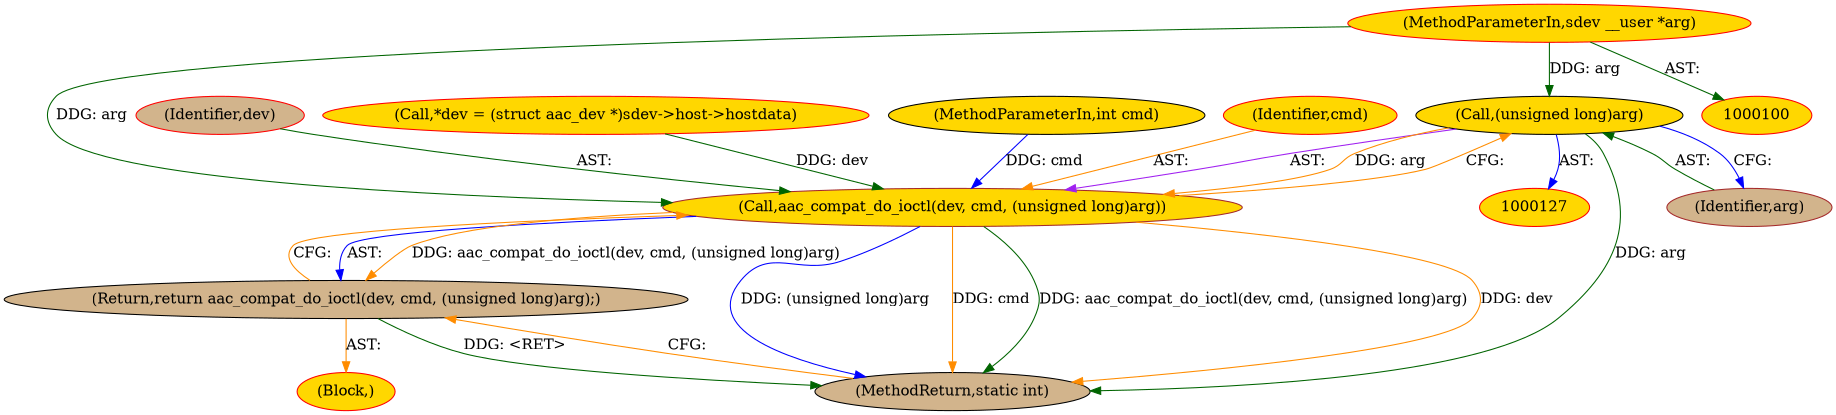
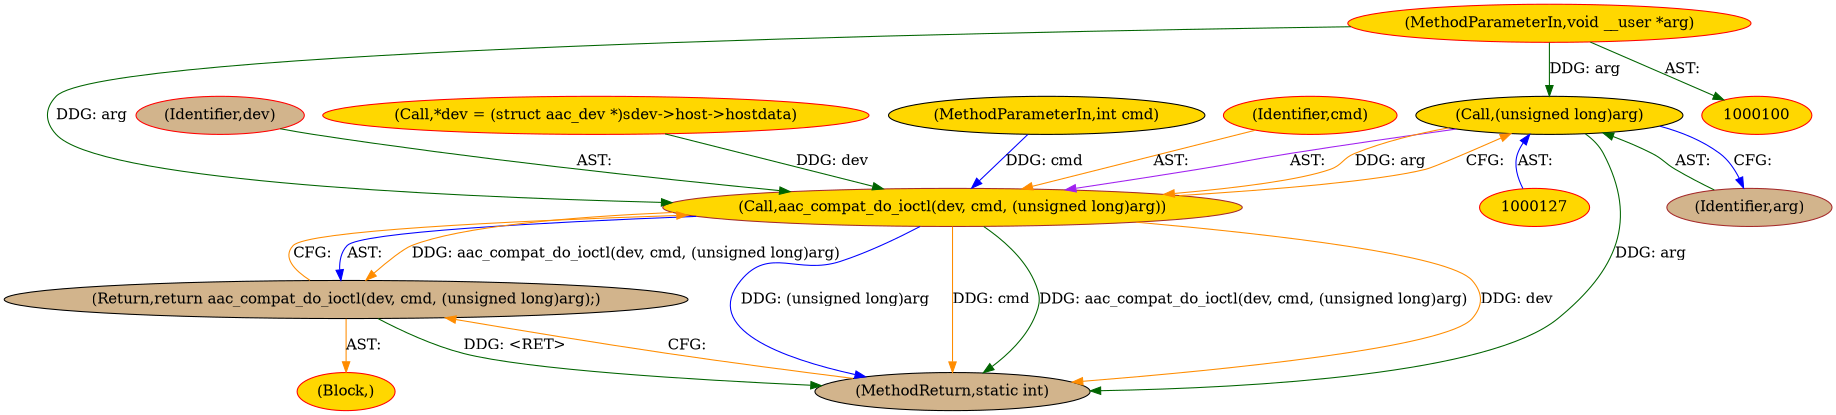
node "(MethodParameterIn,sdev __user *arg)": label "(MethodParameterIn,sdev __user *arg)" -> "(MethodParameterIn,void __user *arg)"
edge "(Call,(unsigned long)arg)" -> "1000127": reversed
